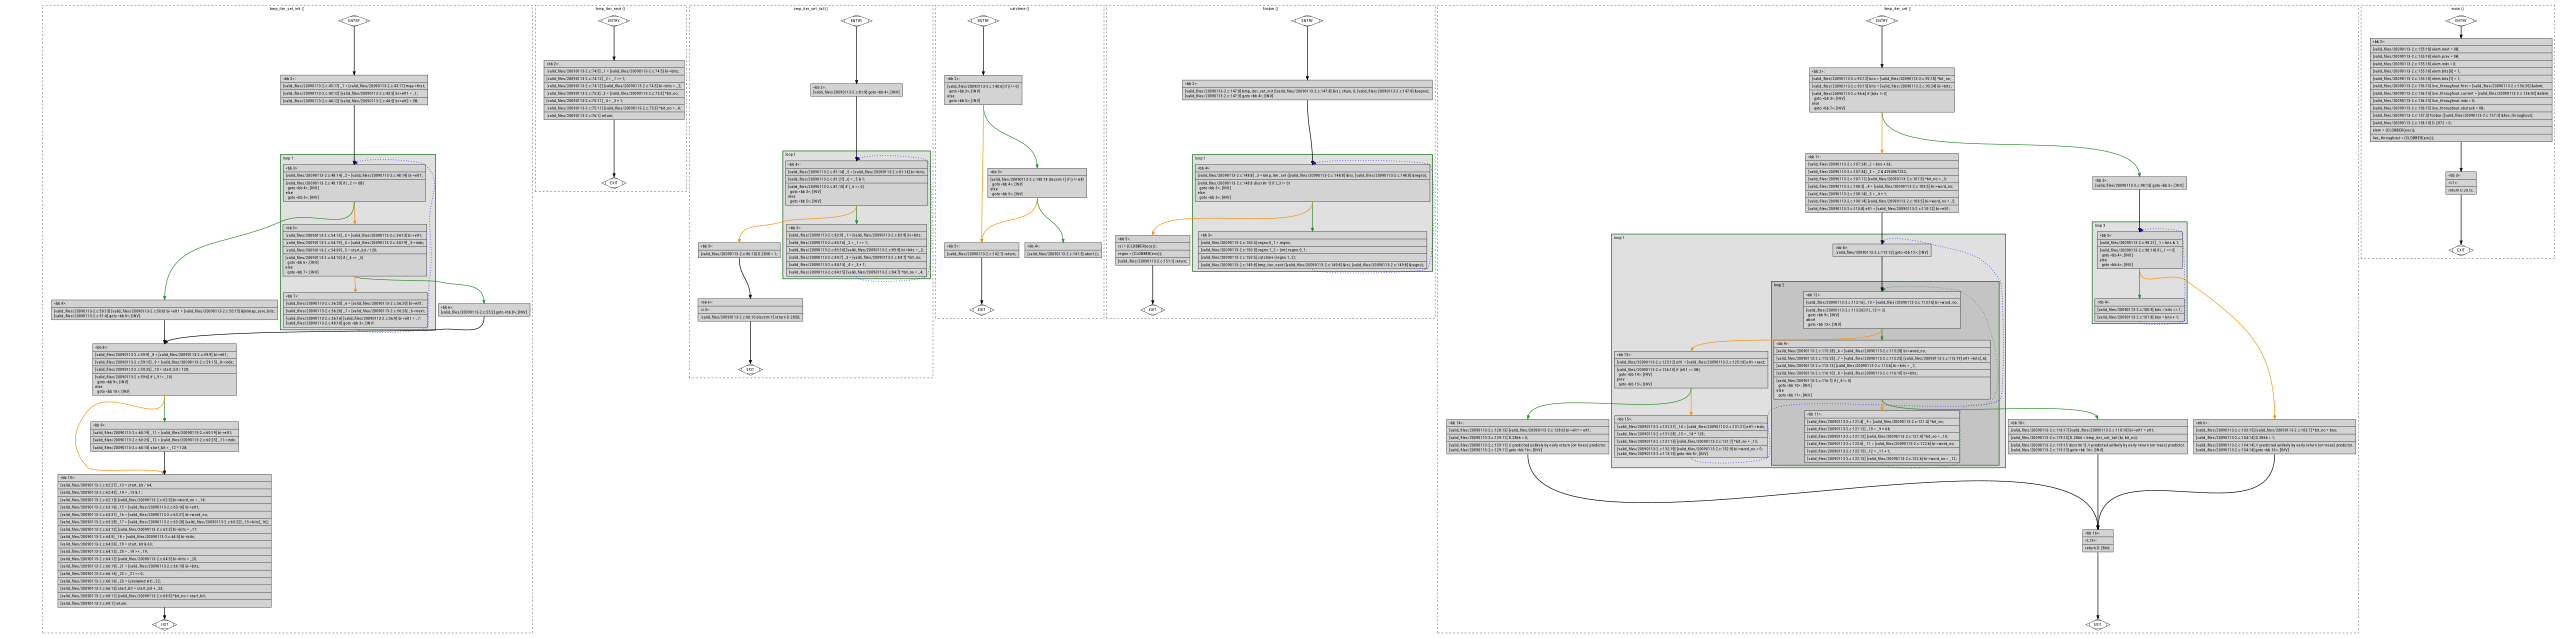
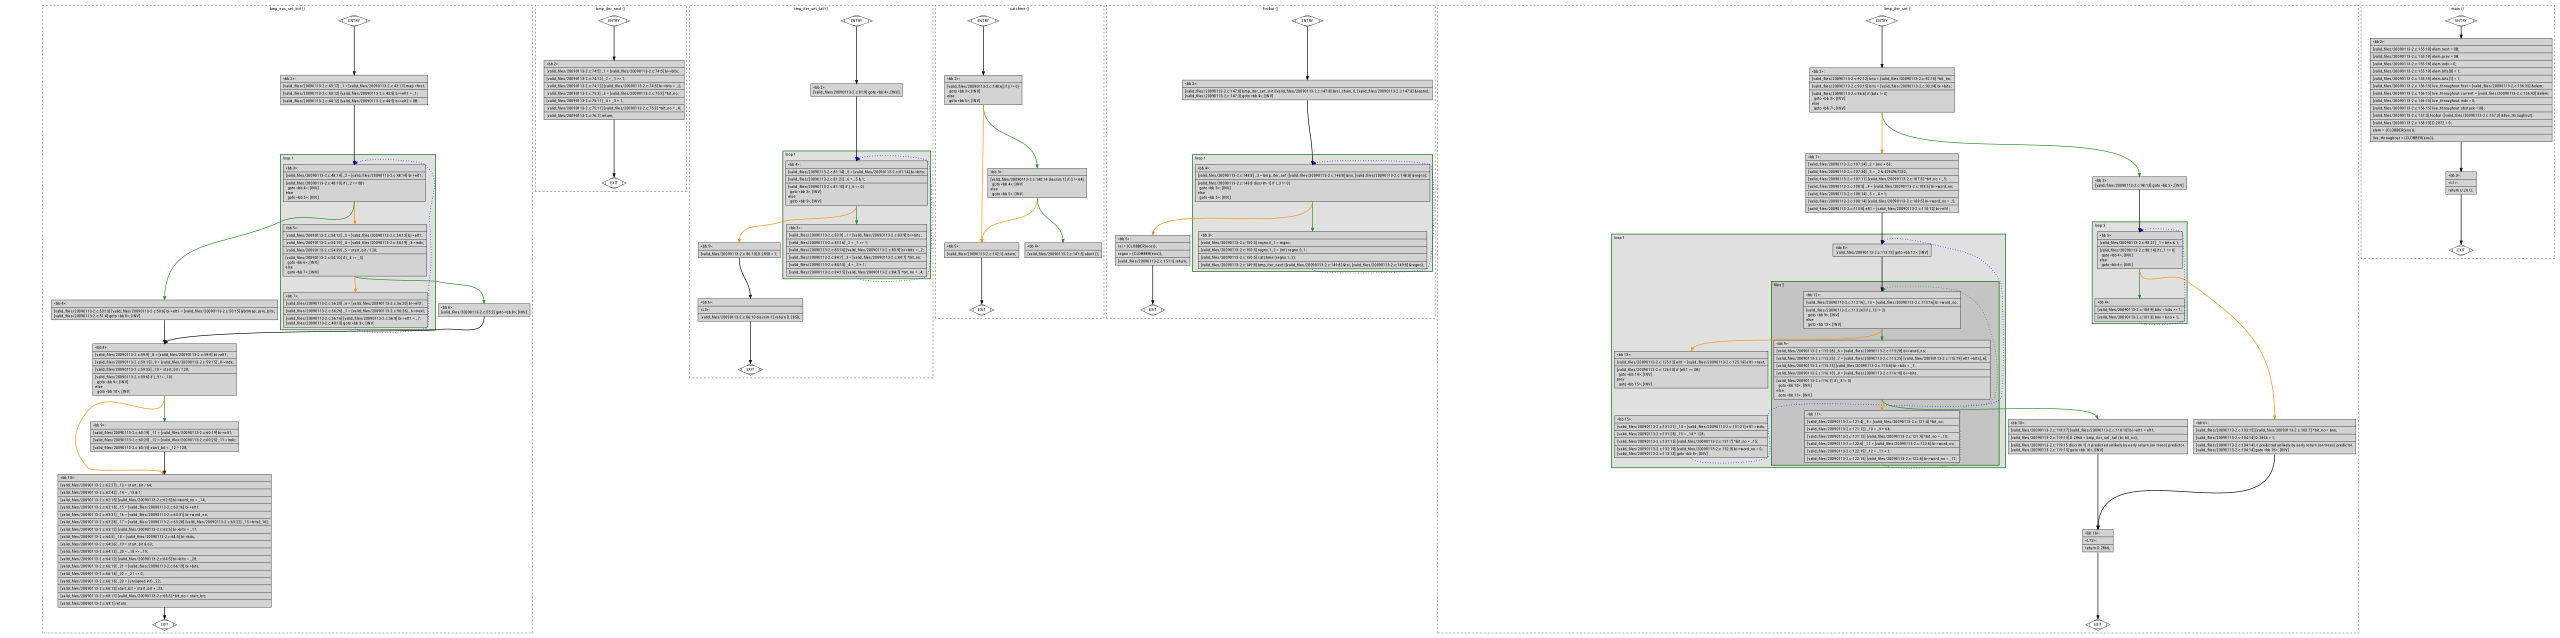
cluster "bmp_iter_set_init ()": label "bmp_iter_set_init ()" -> "bmp_eos_set_init ()"
cluster "loop 2": label "loop 2" -> "files 2"
node "<bb 12>:": text "abort" -> "else"
edge "<bb 13>:" -> "<bb 15>:": removed
node "<bb 14>:": removed
